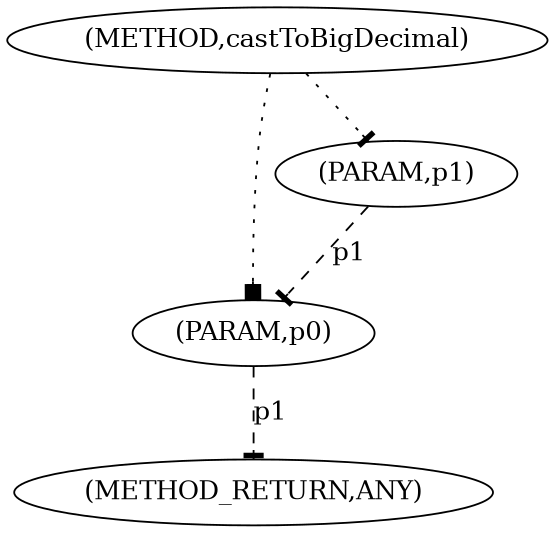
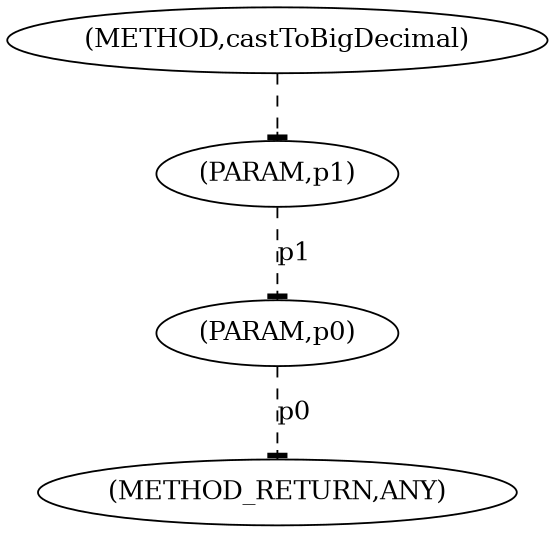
edge "(METHOD,castToBigDecimal)" -> "(PARAM,p1)": style dotted -> dashed
edge "(METHOD,castToBigDecimal)" -> "(PARAM,p0)": removed
edge "(PARAM,p0)" -> "(METHOD_RETURN,ANY)": label "p1" -> "p0"
